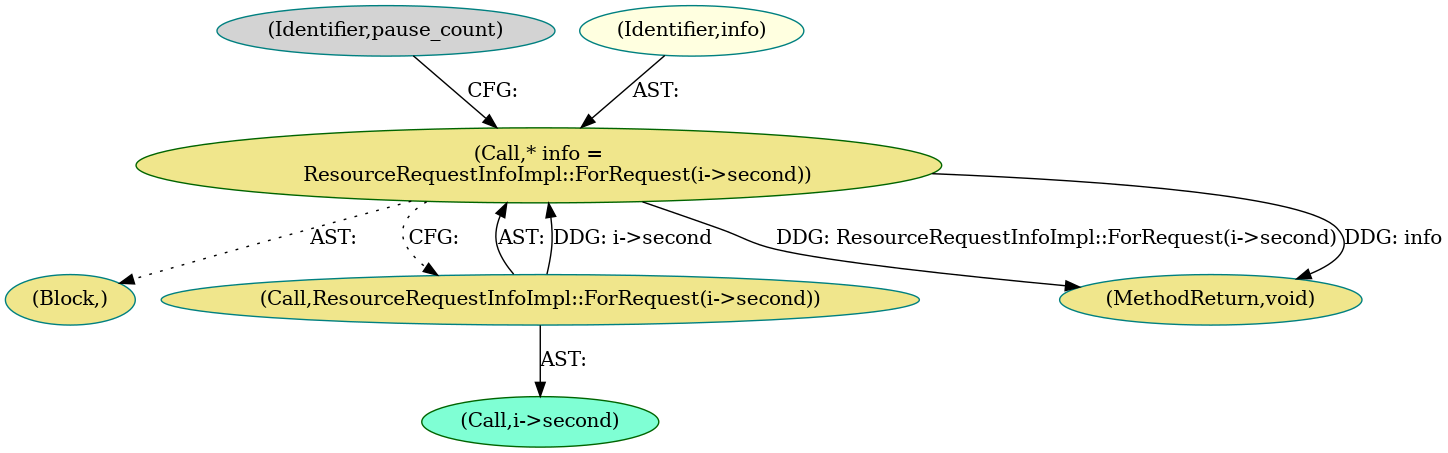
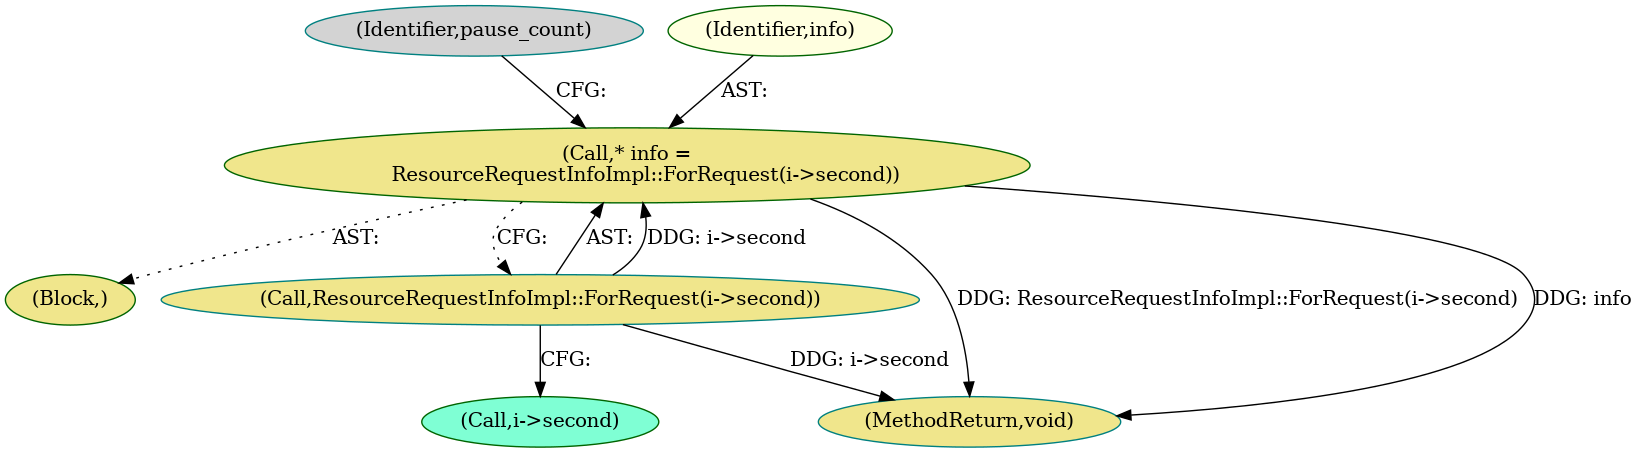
node "(Identifier,info)": color teal -> darkgreen
node "(Block,)": color teal -> darkgreen
edge "(Call,ResourceRequestInfoImpl::ForRequest(i->second))" -> "(Call,i->second)": label "AST: " -> "CFG: "
edge "(Call,ResourceRequestInfoImpl::ForRequest(i->second))" -> "(MethodReturn,void)": added, label "DDG: i->second"
